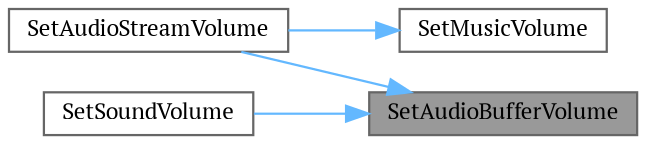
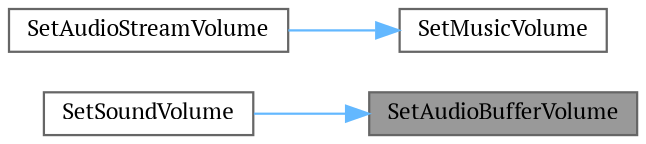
edge "SetAudioStreamVolume" -> "SetAudioBufferVolume": removed
